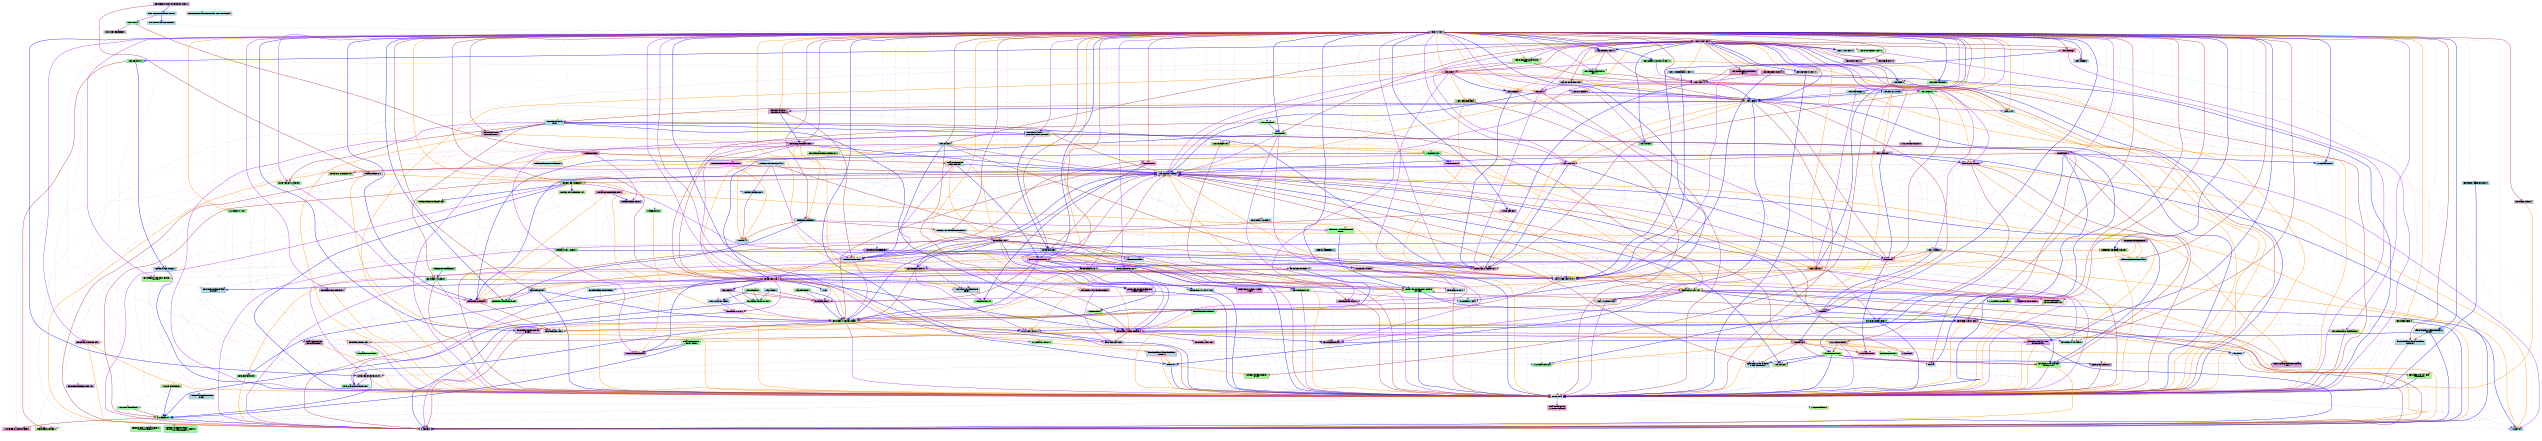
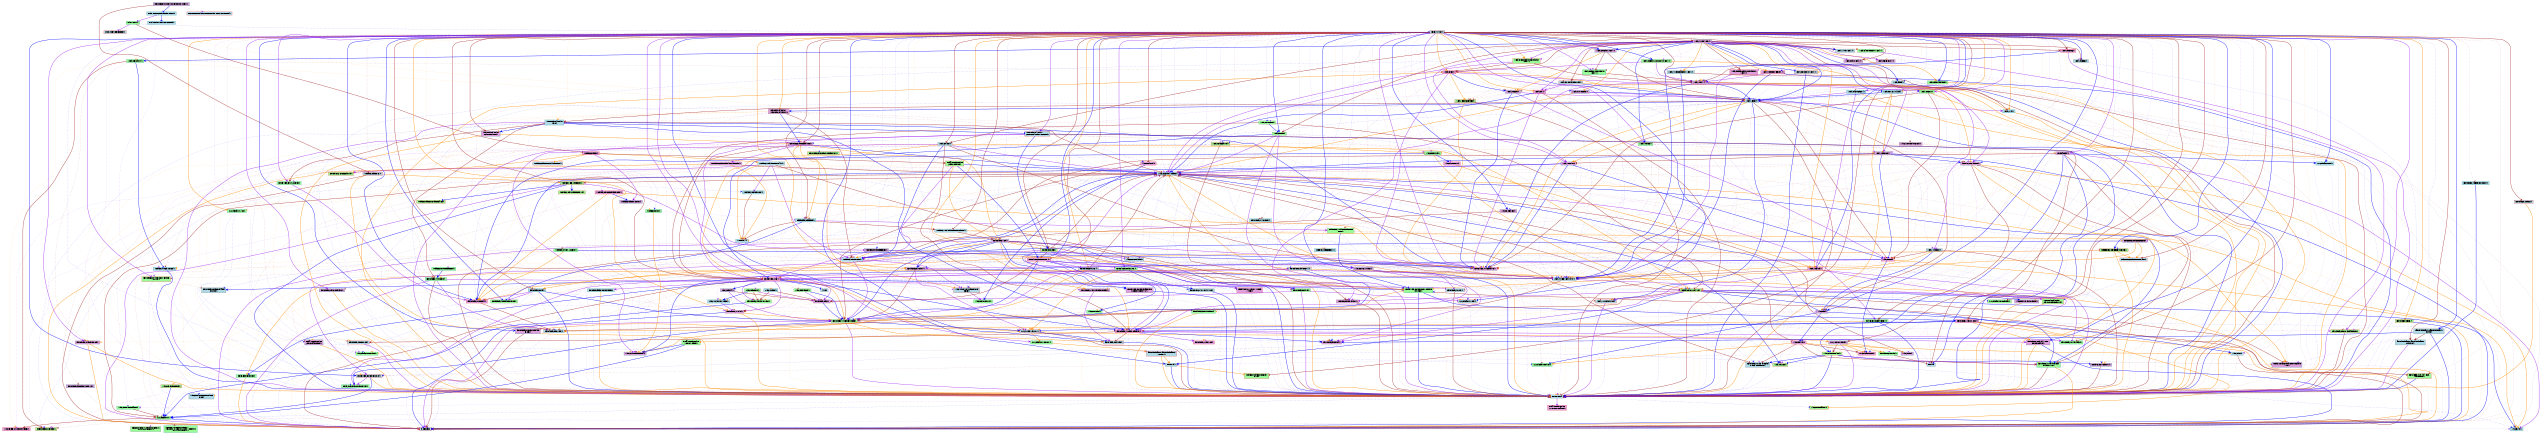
node "Math/PerspectiveMatrix.h": label "Math/PerspectiveMatrix.h" -> "Math/UObjectHierarchy.h"
edge "Math/RangeSet.h" -> "Math/Range.h": arrowhead vee -> tee
node "Algo/Reverse.h": color red -> teal
edge "Templates/MemoryOps.h" -> "CoreTypes.h": now "Templates/MemoryOps.h" -> "Misc/CoreDefines.h"
